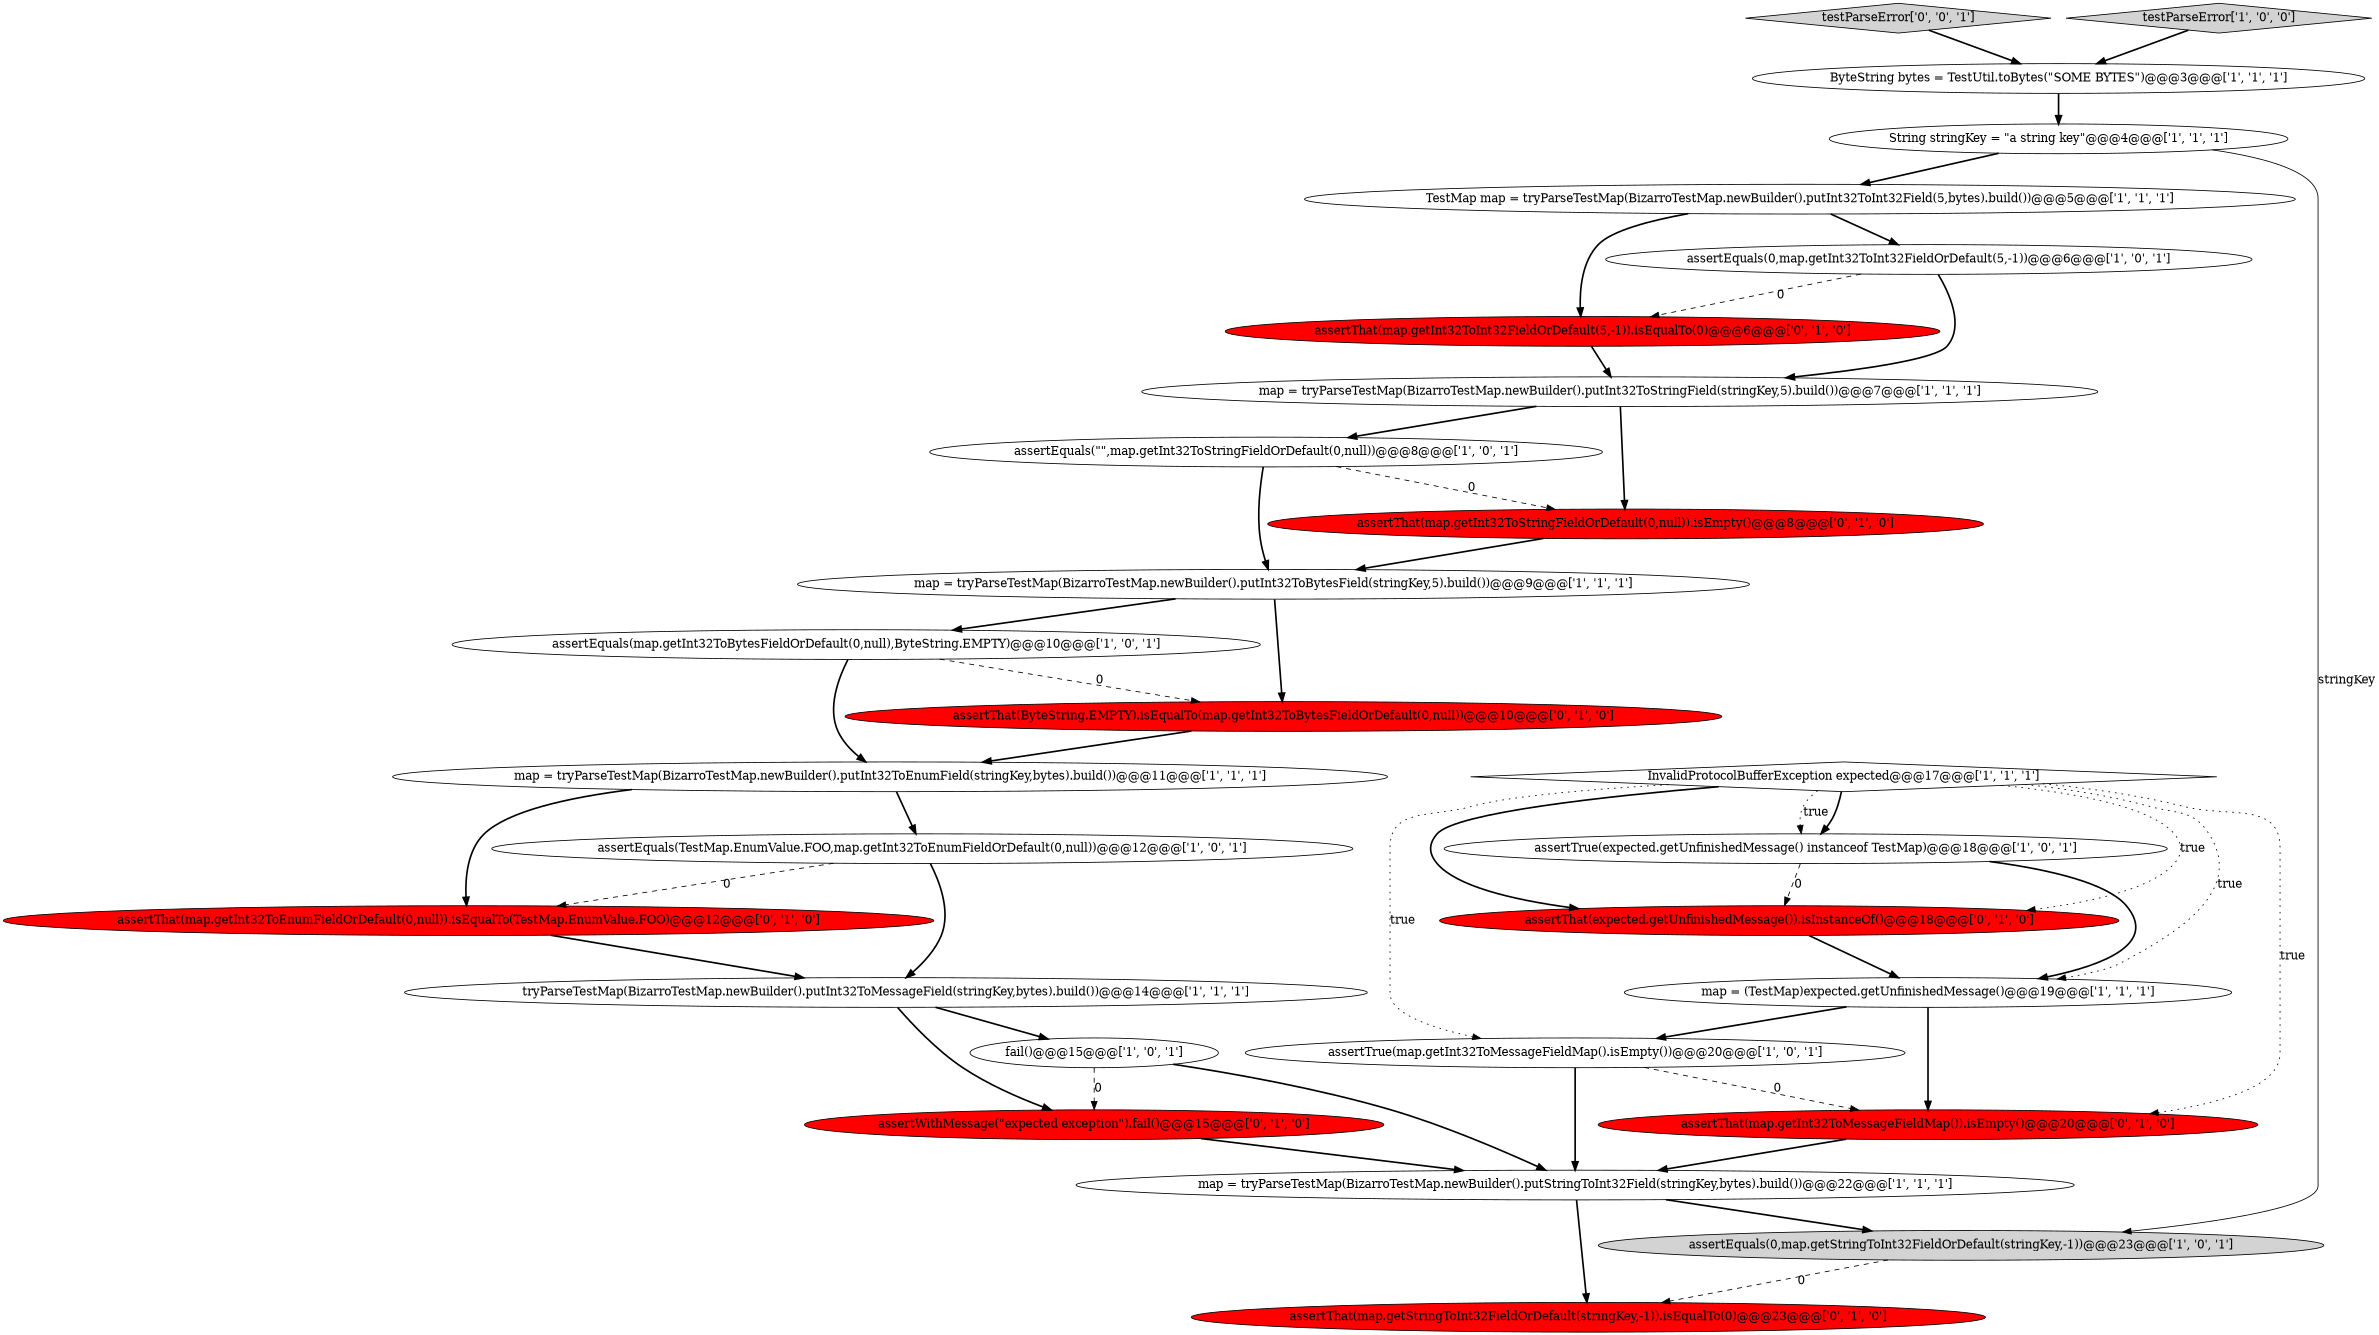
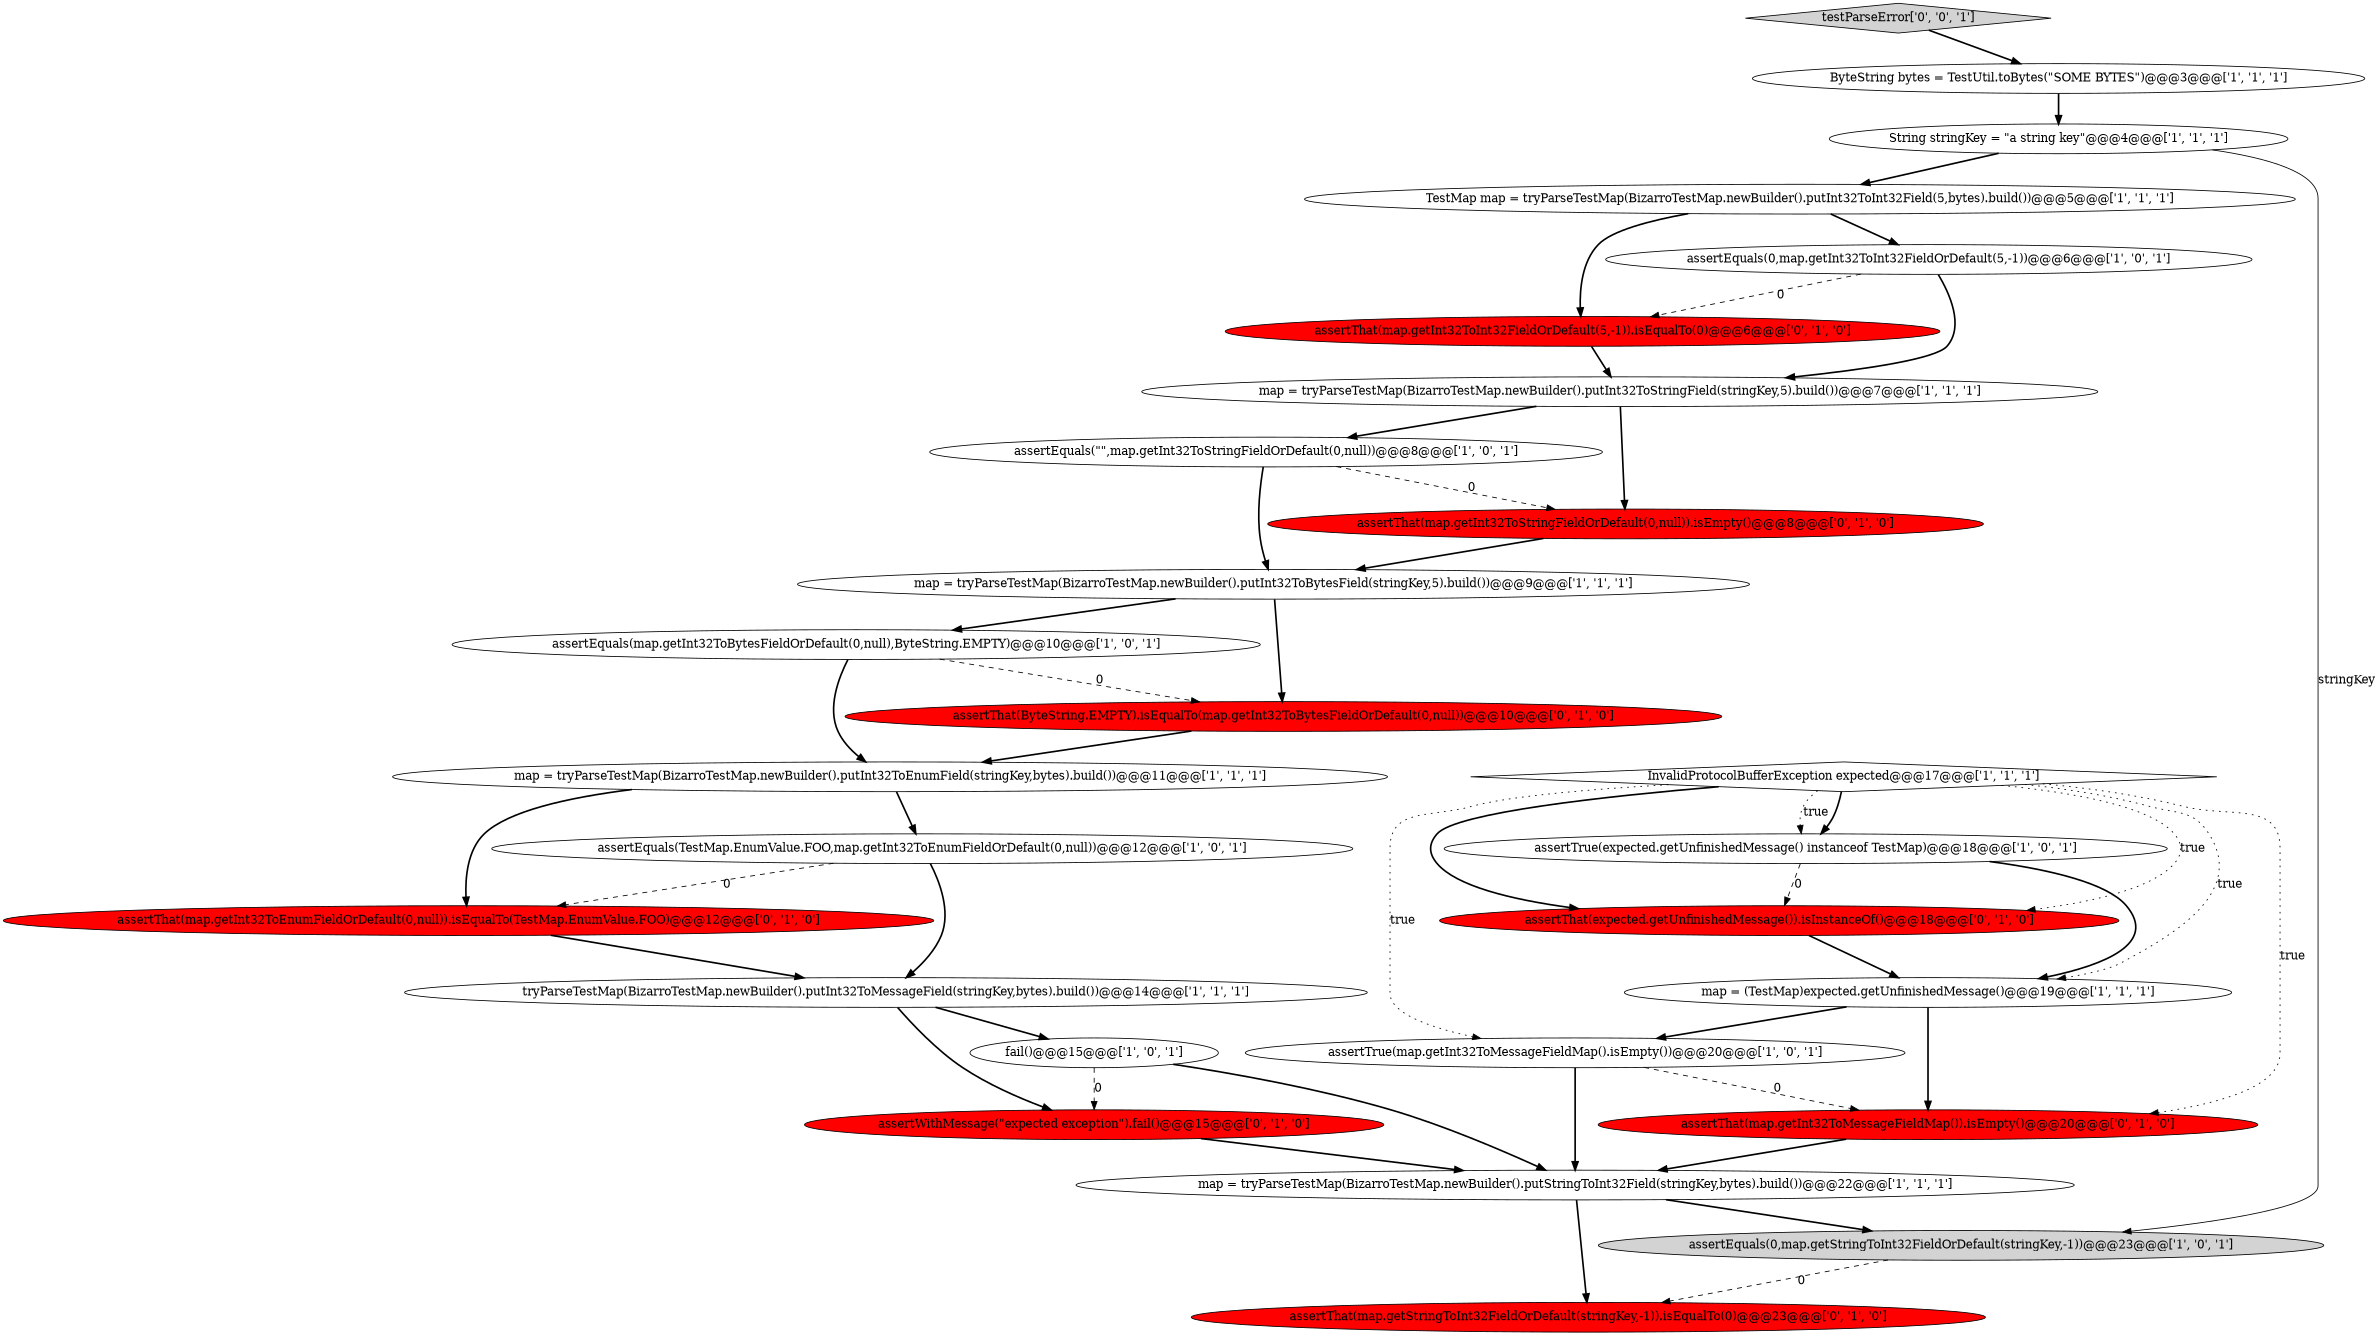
node "testParseError['1', '0', '0']": removed
